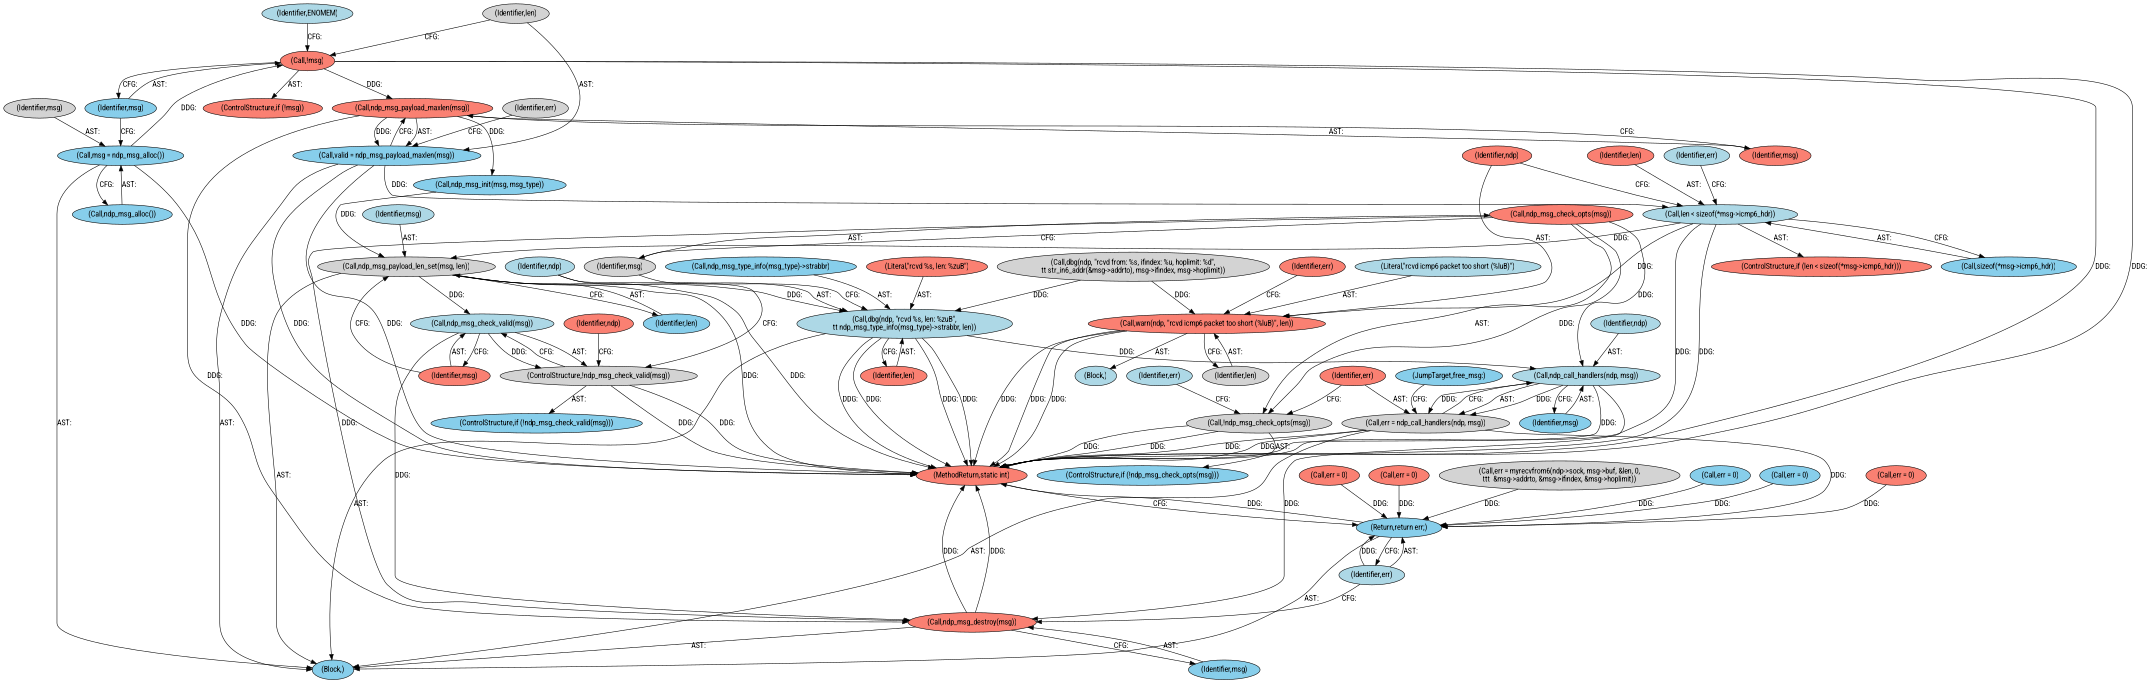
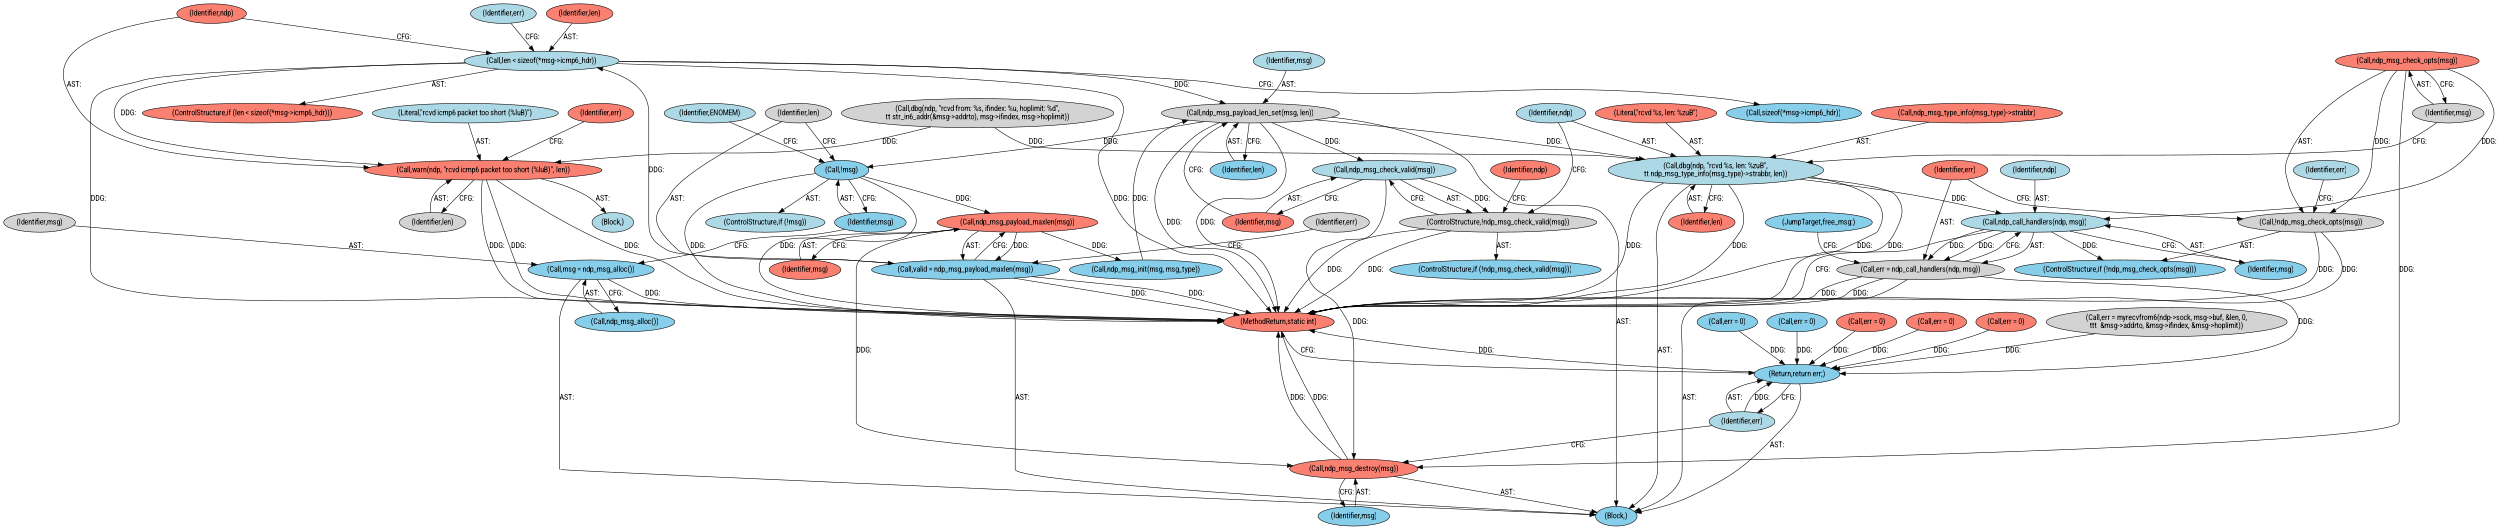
node "(Call,!msg)": fillcolor salmon -> skyblue
edge "(Call,msg = ndp_msg_alloc())" -> "(Call,!msg)": now "(Call,ndp_msg_payload_len_set(msg, len))" -> "(Call,!msg)"
node "(ControlStructure,if (!msg))": fillcolor salmon -> lightblue
edge "(Call,sizeof(*msg->icmp6_hdr))" -> "(Call,len < sizeof(*msg->icmp6_hdr))": removed, label "AST:"
node "(Call,ndp_msg_type_info(msg_type)->strabbr)": fillcolor skyblue -> salmon
edge "(Call,ndp_call_handlers(ndp, msg))" -> "(MethodReturn,static int)": label "DDG: " -> "CFG: "
edge "(Call,ndp_call_handlers(ndp, msg))" -> "(Call,ndp_msg_destroy(msg))": now "(Call,ndp_call_handlers(ndp, msg))" -> "(ControlStructure,if (!ndp_msg_check_opts(msg)))"
